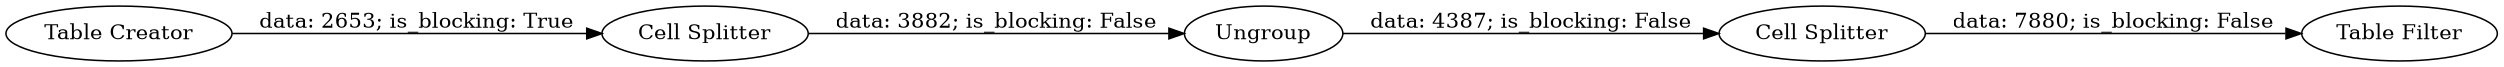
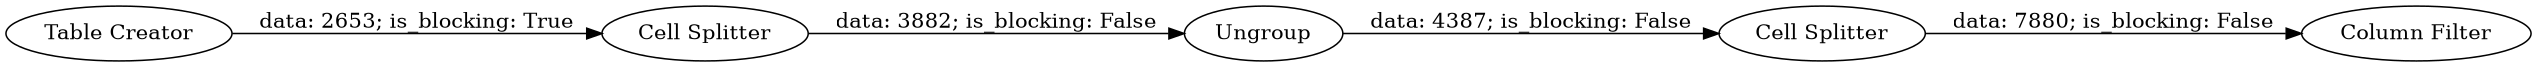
node "Table Filter": label "Table Filter" -> "Column Filter"
